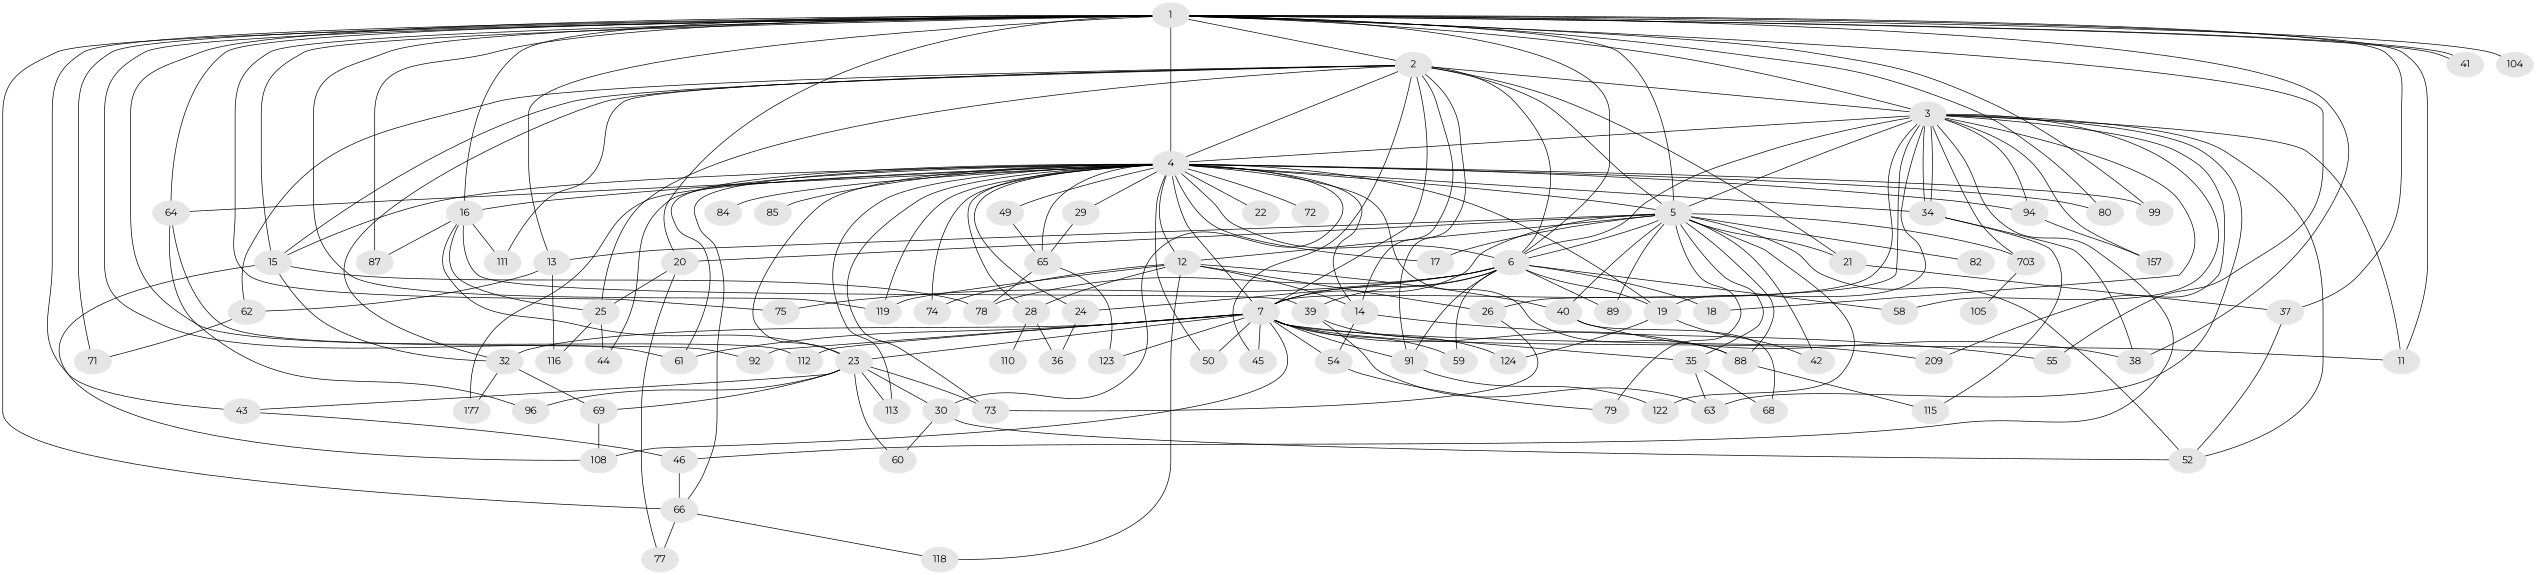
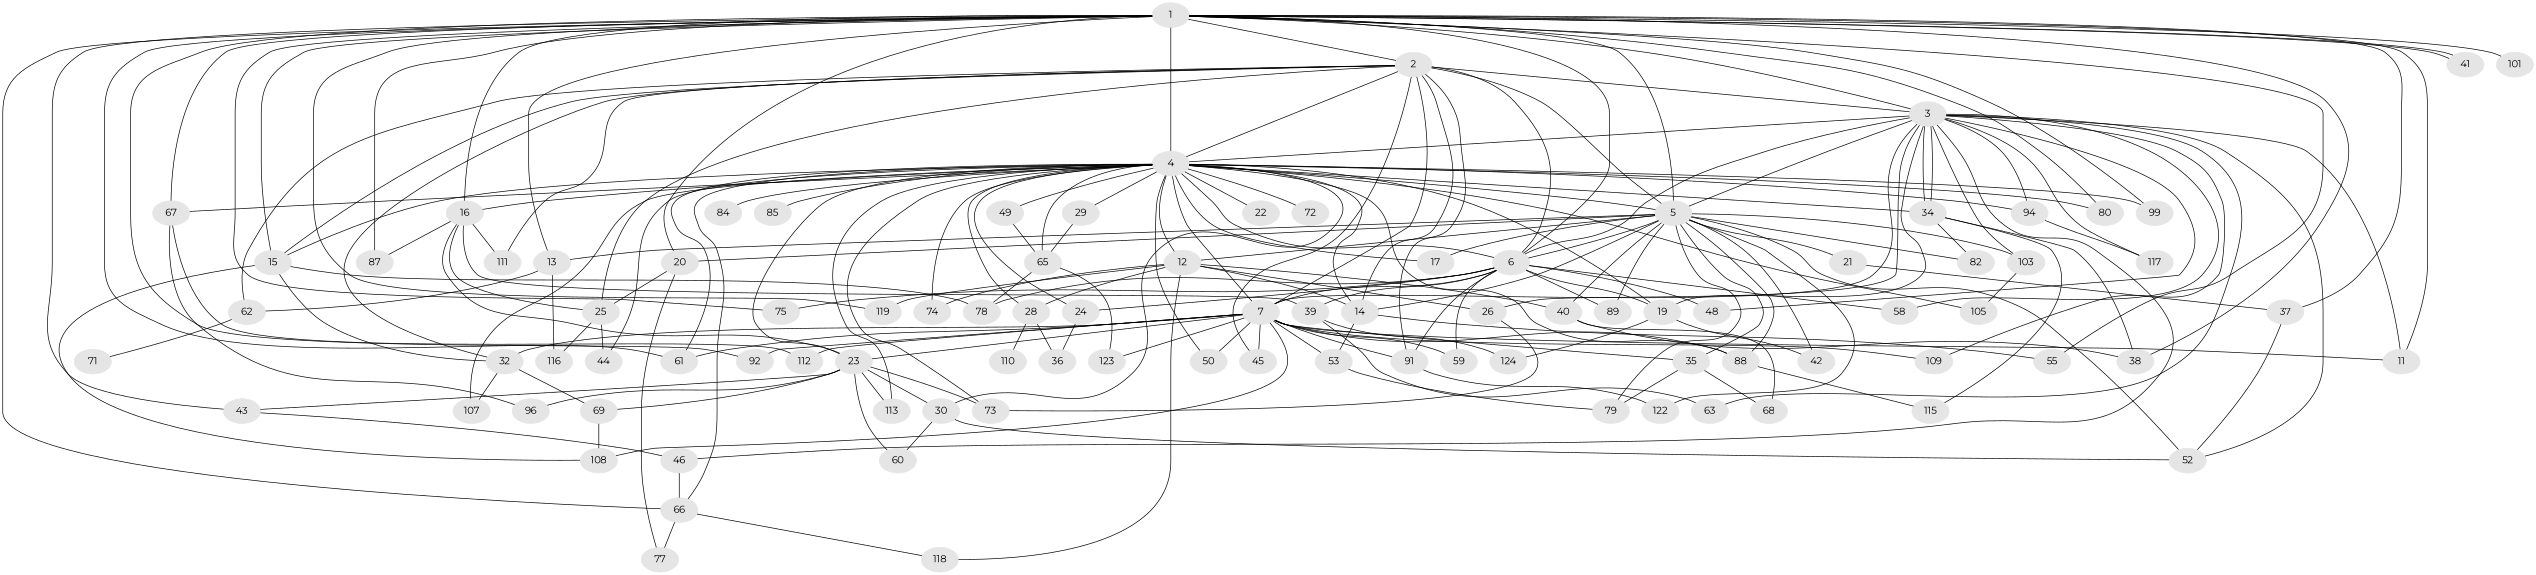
edge "1" -- "71": removed
node "104": label "104" -> "101"
edge "2" -- "21": removed
edge "4" -- "119": now "4" -- "105"
node "64": label "64" -> "67"
edge "34" -- "82": added
node "703": label "703" -> "103"
node "157": label "157" -> "117"
edge "5" -- "7": now "5" -- "14"
node "18": label "18" -> "48"
node "54": label "54" -> "53"
node "209": label "209" -> "109"
edge "35" -- "63": now "35" -- "79"
node "177": label "177" -> "107"
